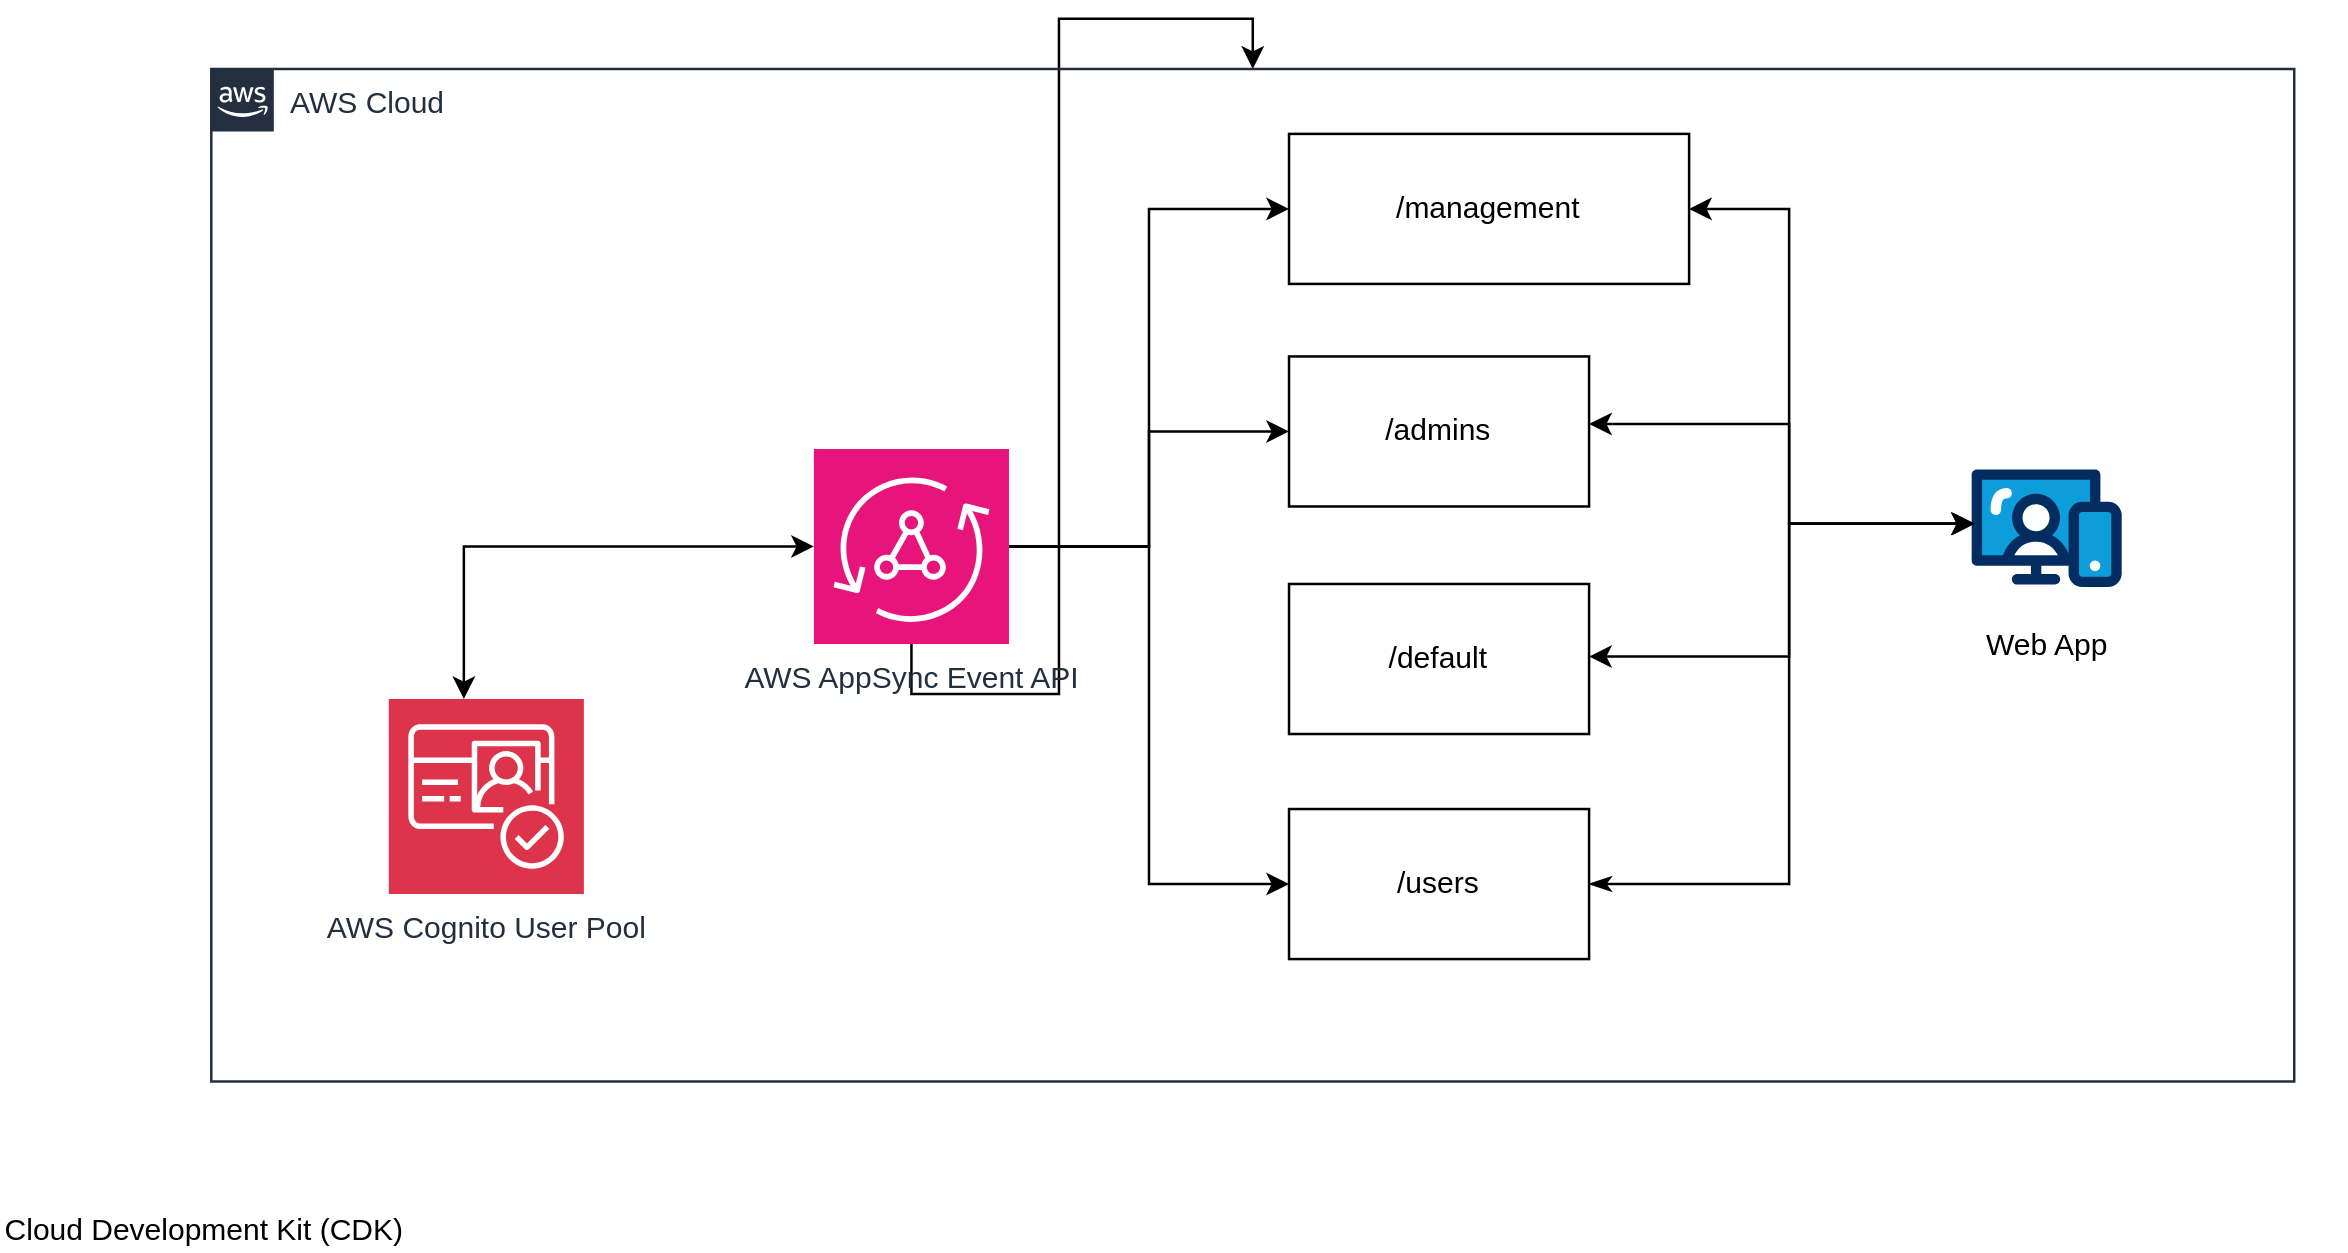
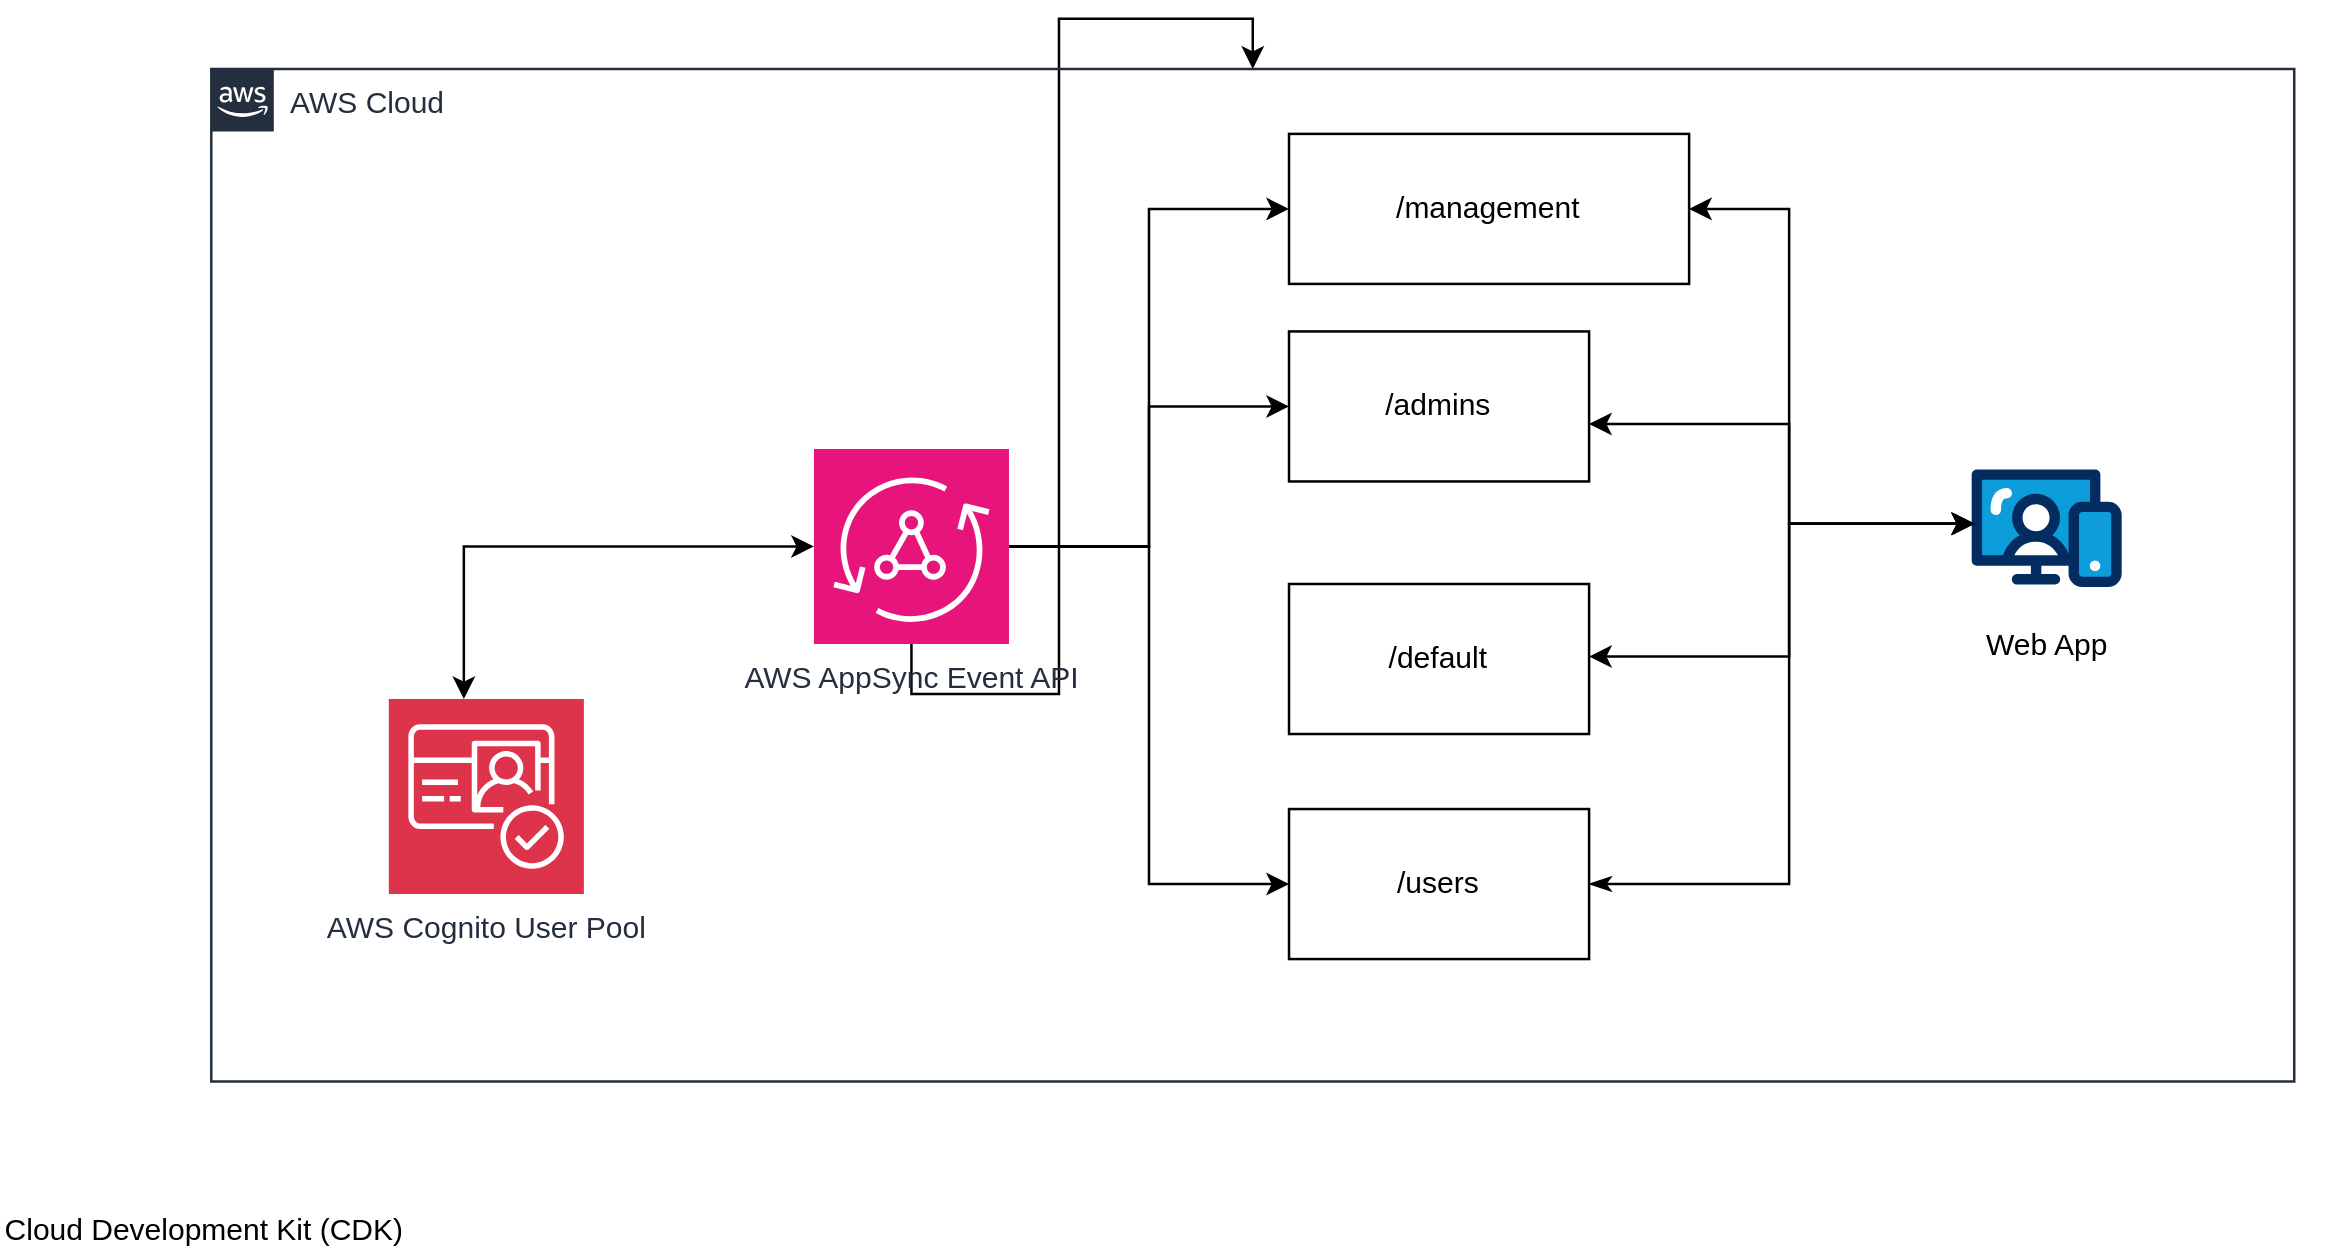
node "/admins": moved (1439, 431) -> (1439, 406)
